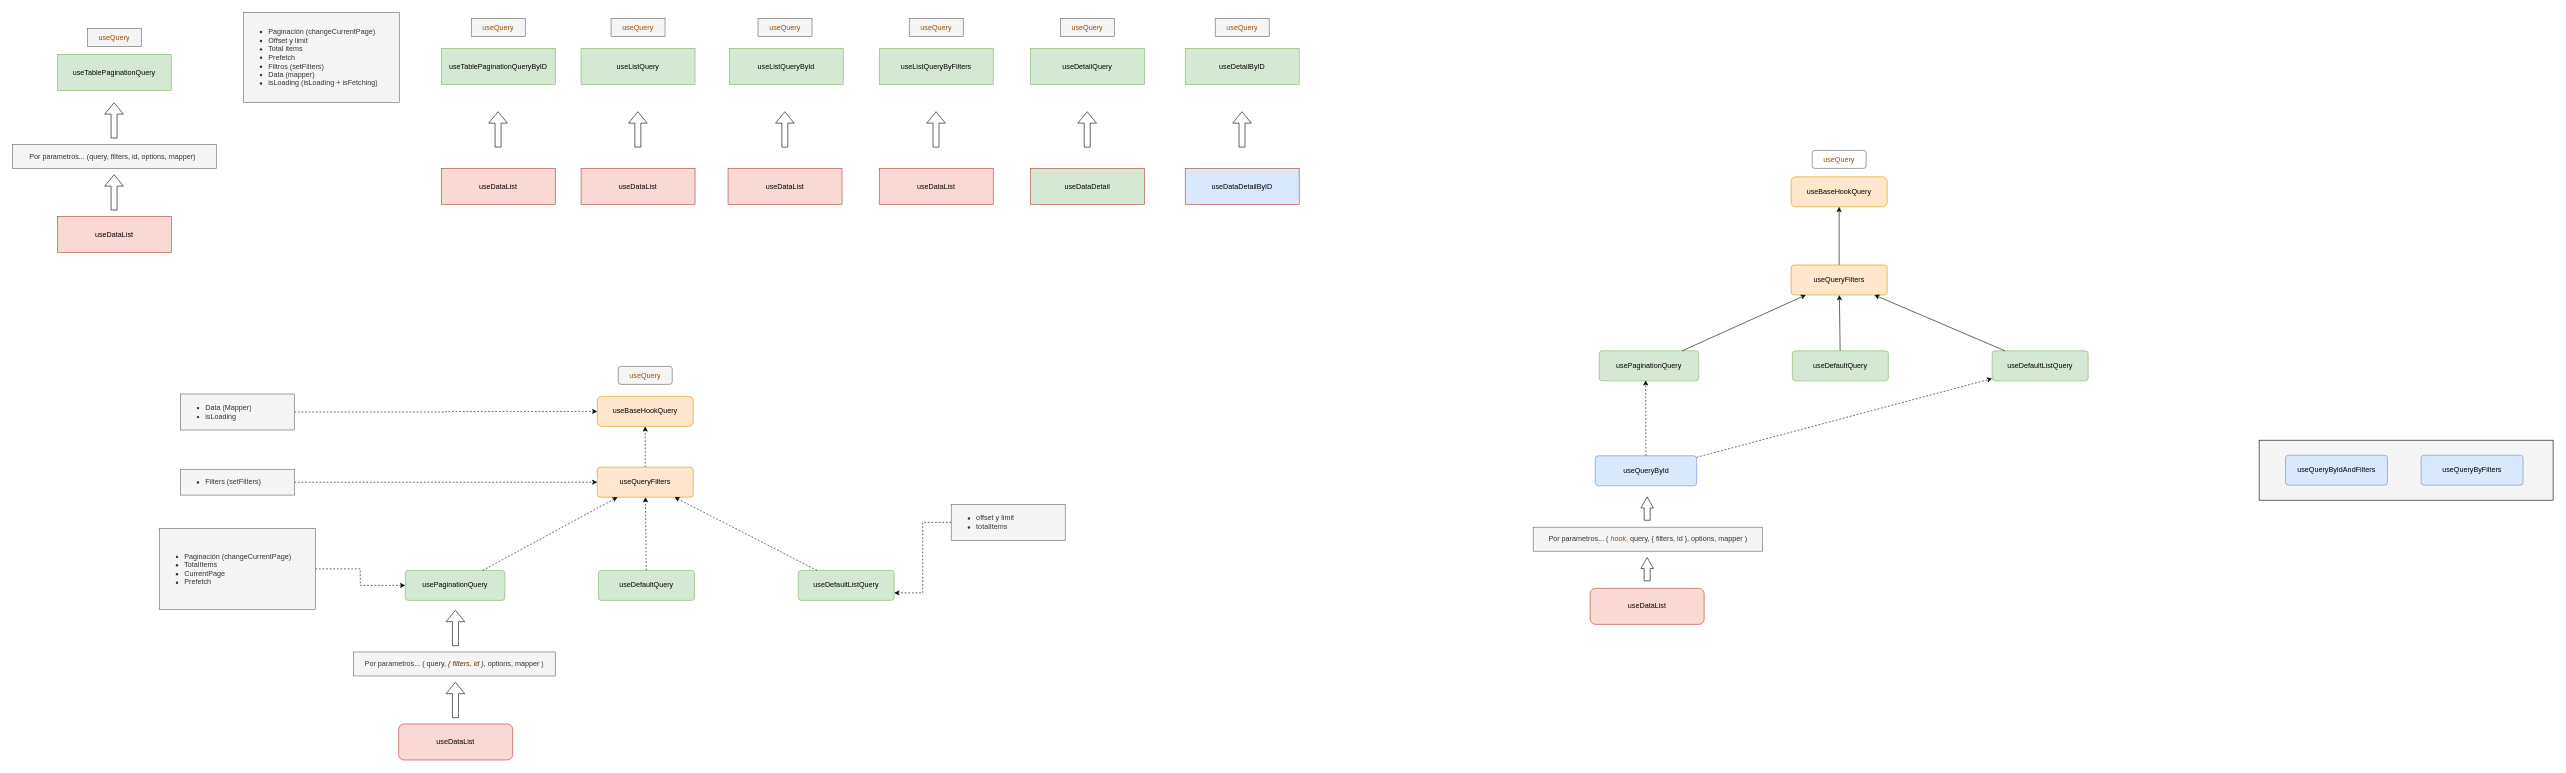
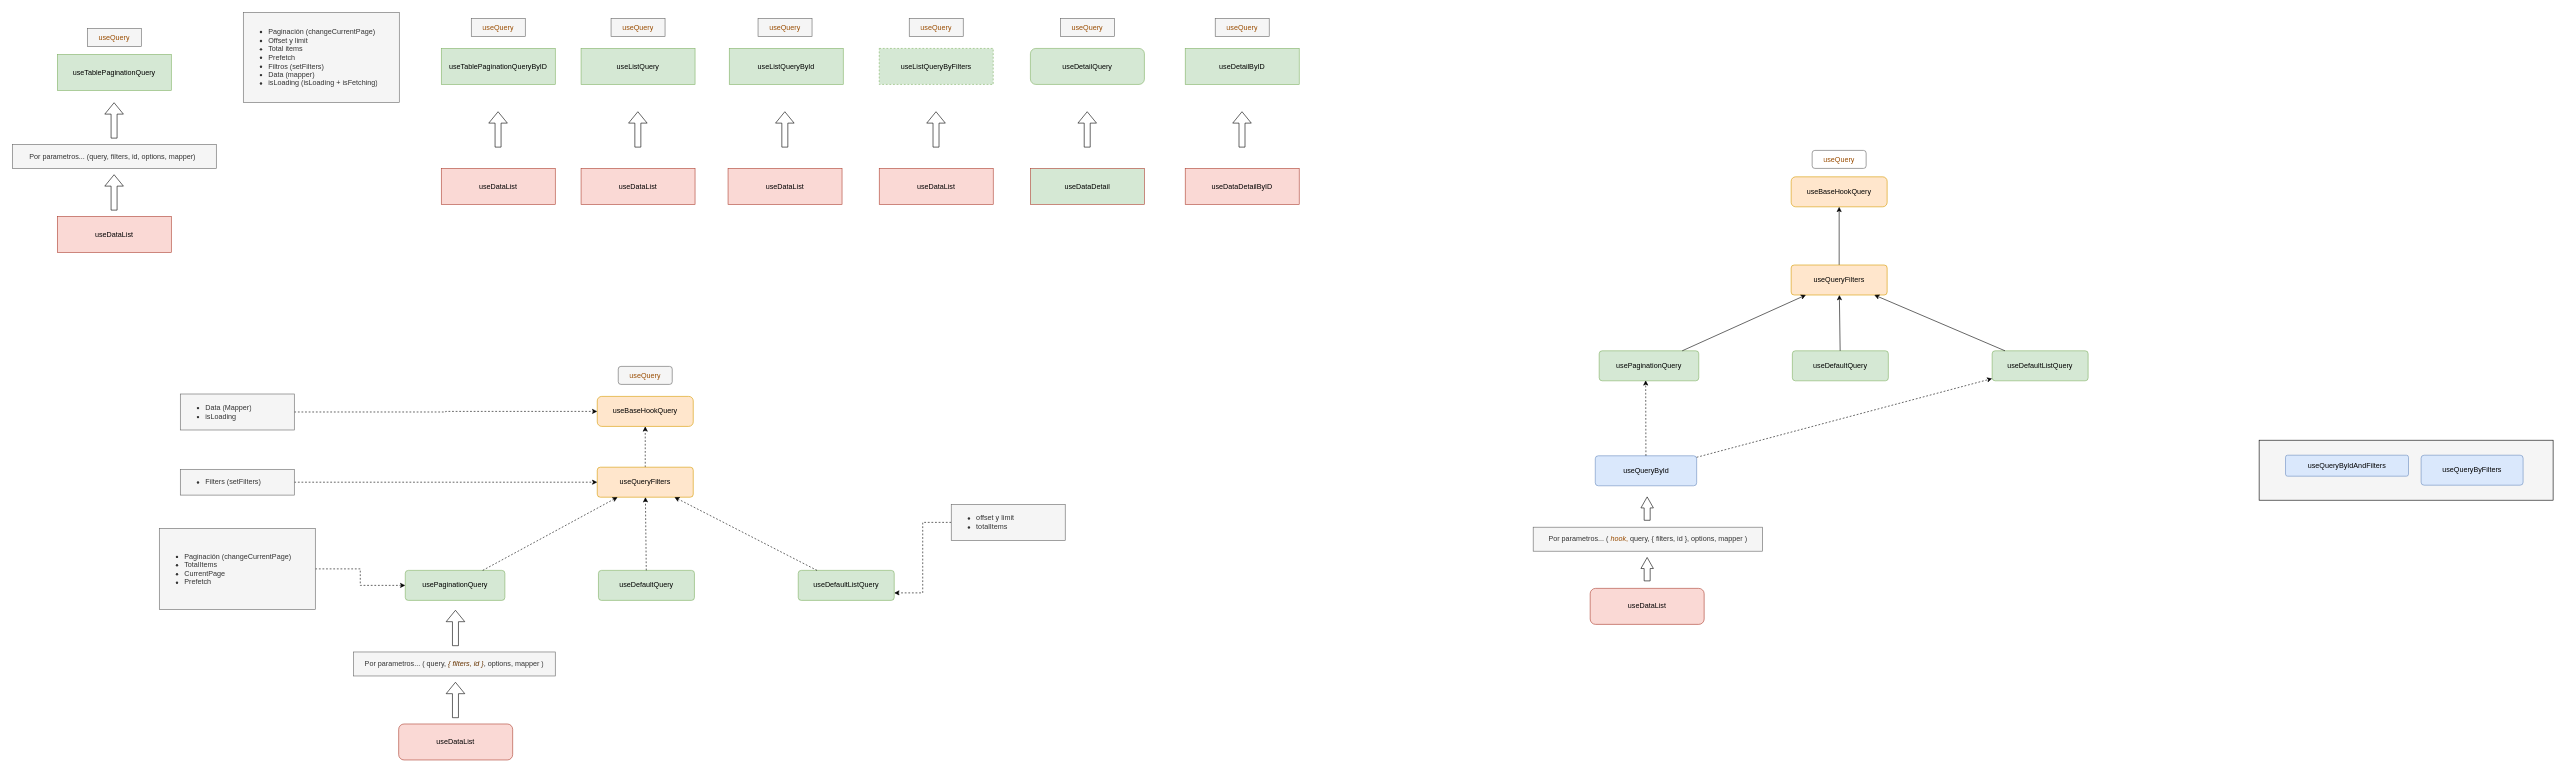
node "useListQueryByFilters": style solid -> dashed
node "useDetailQuery": shape rectangle -> rounded rectangle
node "useDataDetailByID": fillcolor #dae8fc -> #fad9d5
node "useQueryByIdAndFilters": size 102x30 -> 123x21
